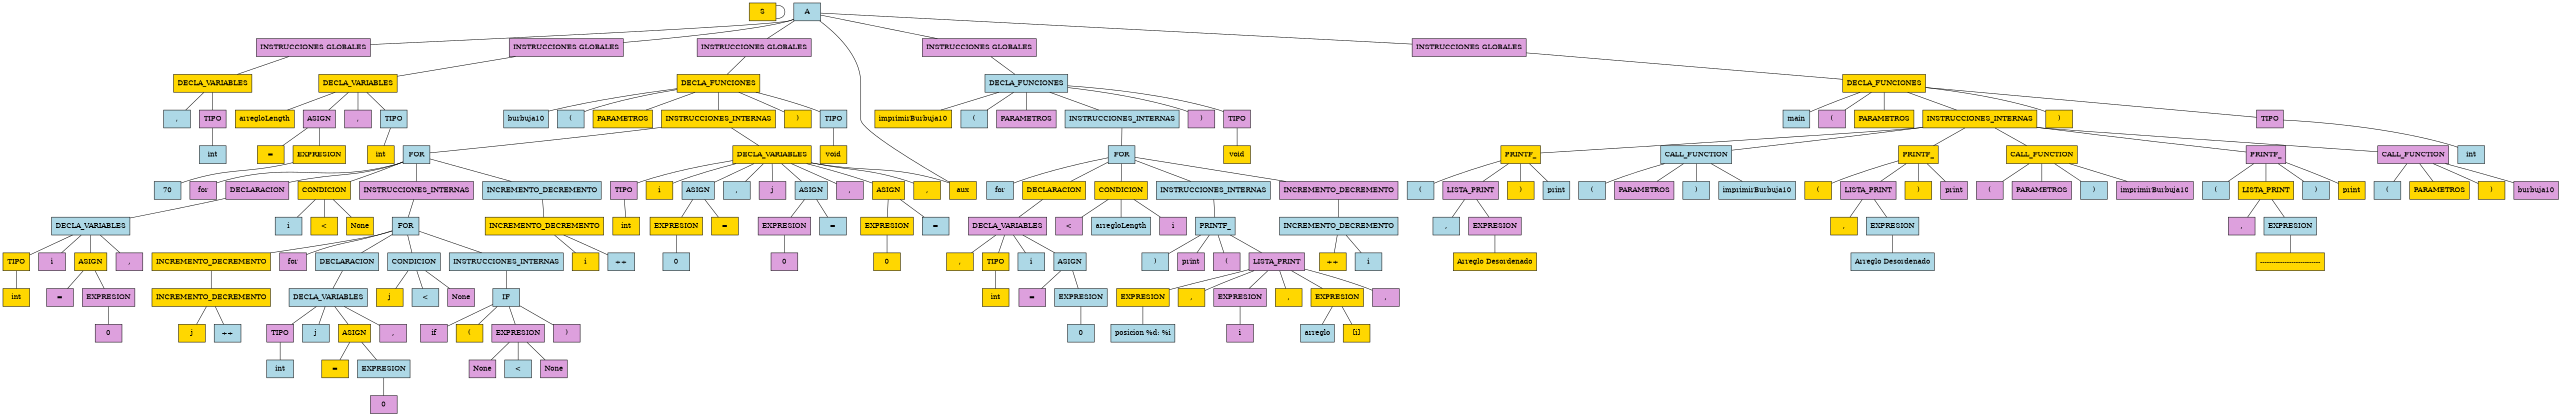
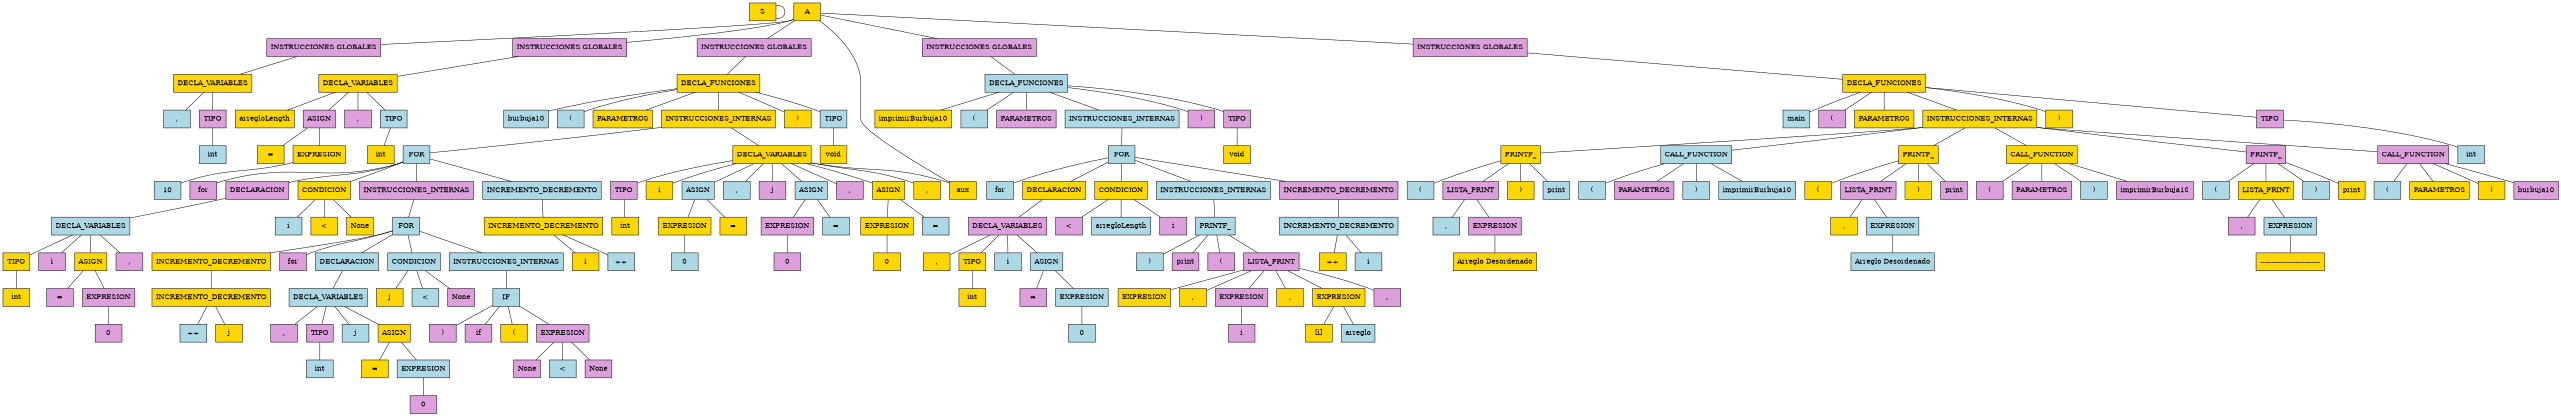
node "A": fillcolor lightblue -> gold
node "70": label "70" -> "10"
node "posicion %d: %i": removed
